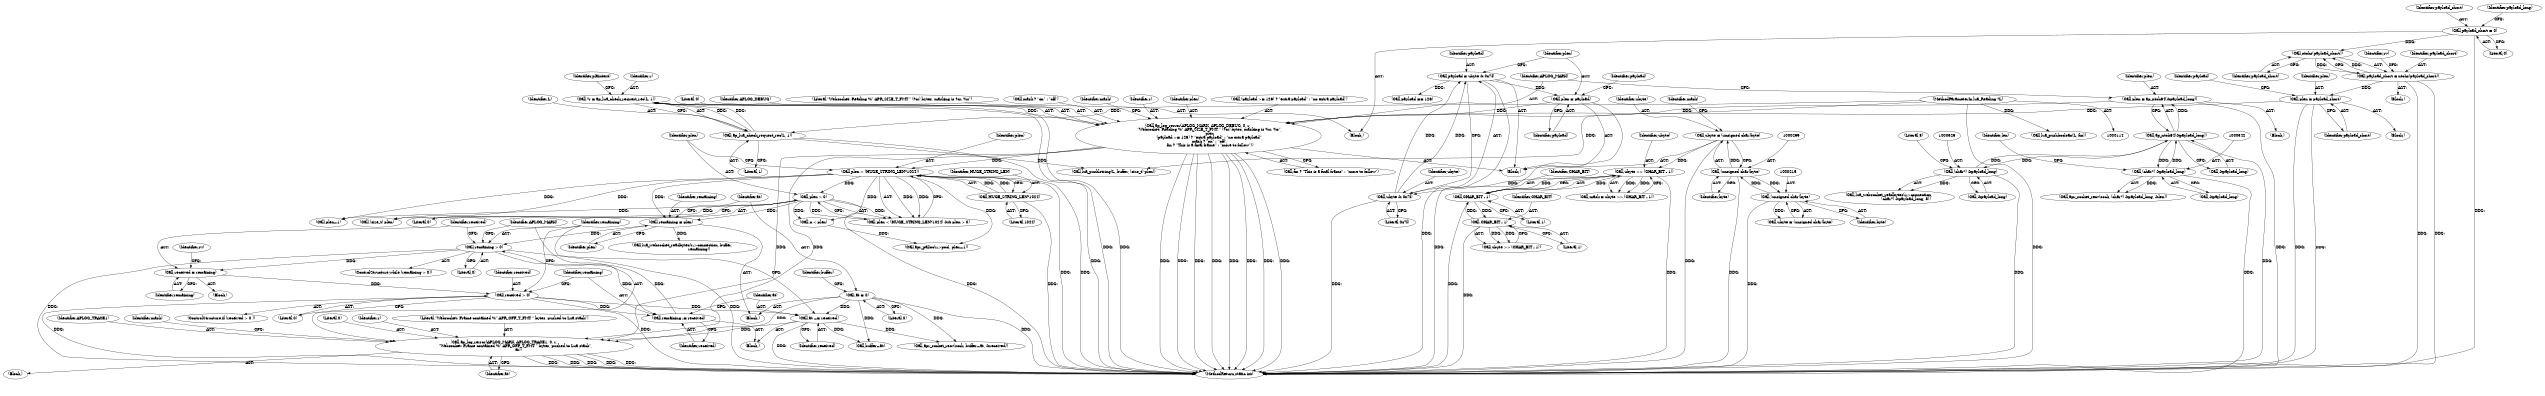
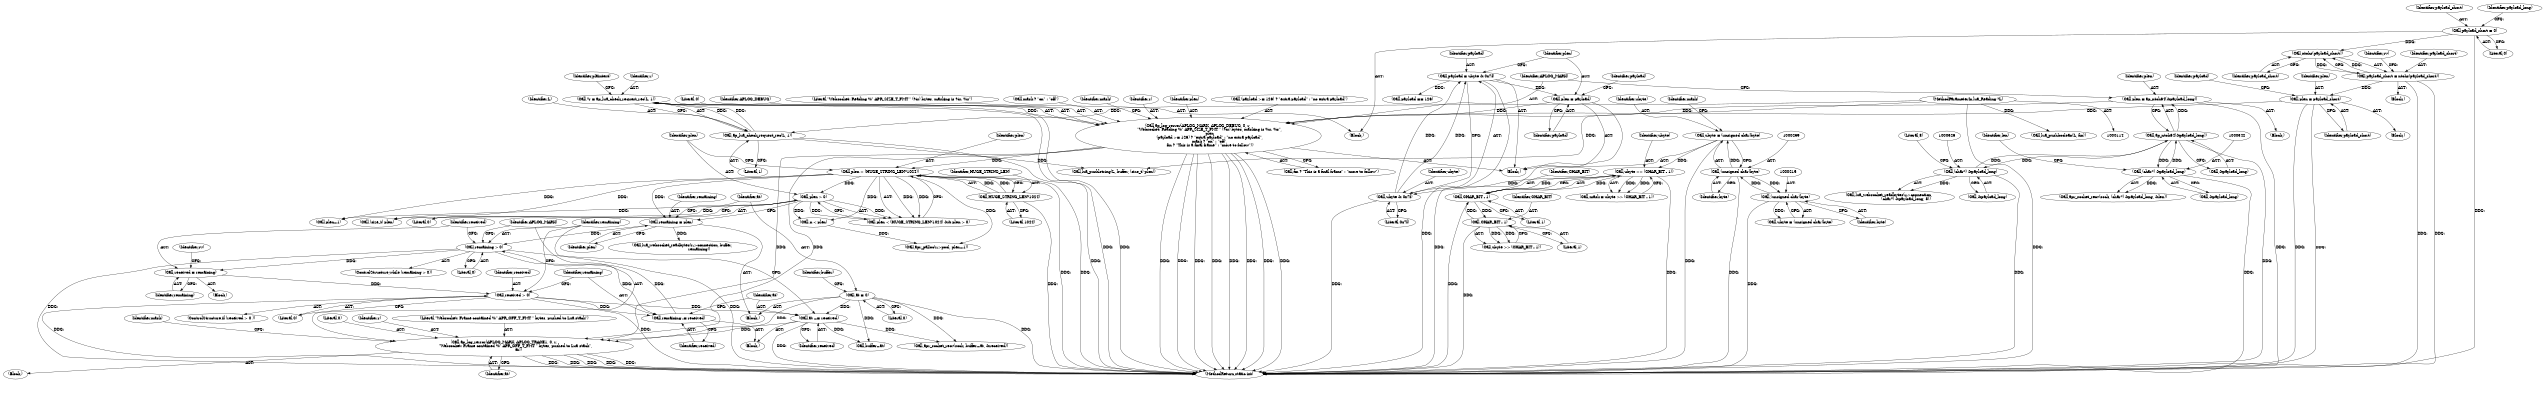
edge "(Call,plen > 0)" -> "(Call,remaining = plen)": label "DDG: " -> "CFG: "
edge "(Call,plen > 0)" -> "(MethodReturn,static int)": removed, label "DDG:"
node "(Identifier,APLOG_TRACE1)": removed
